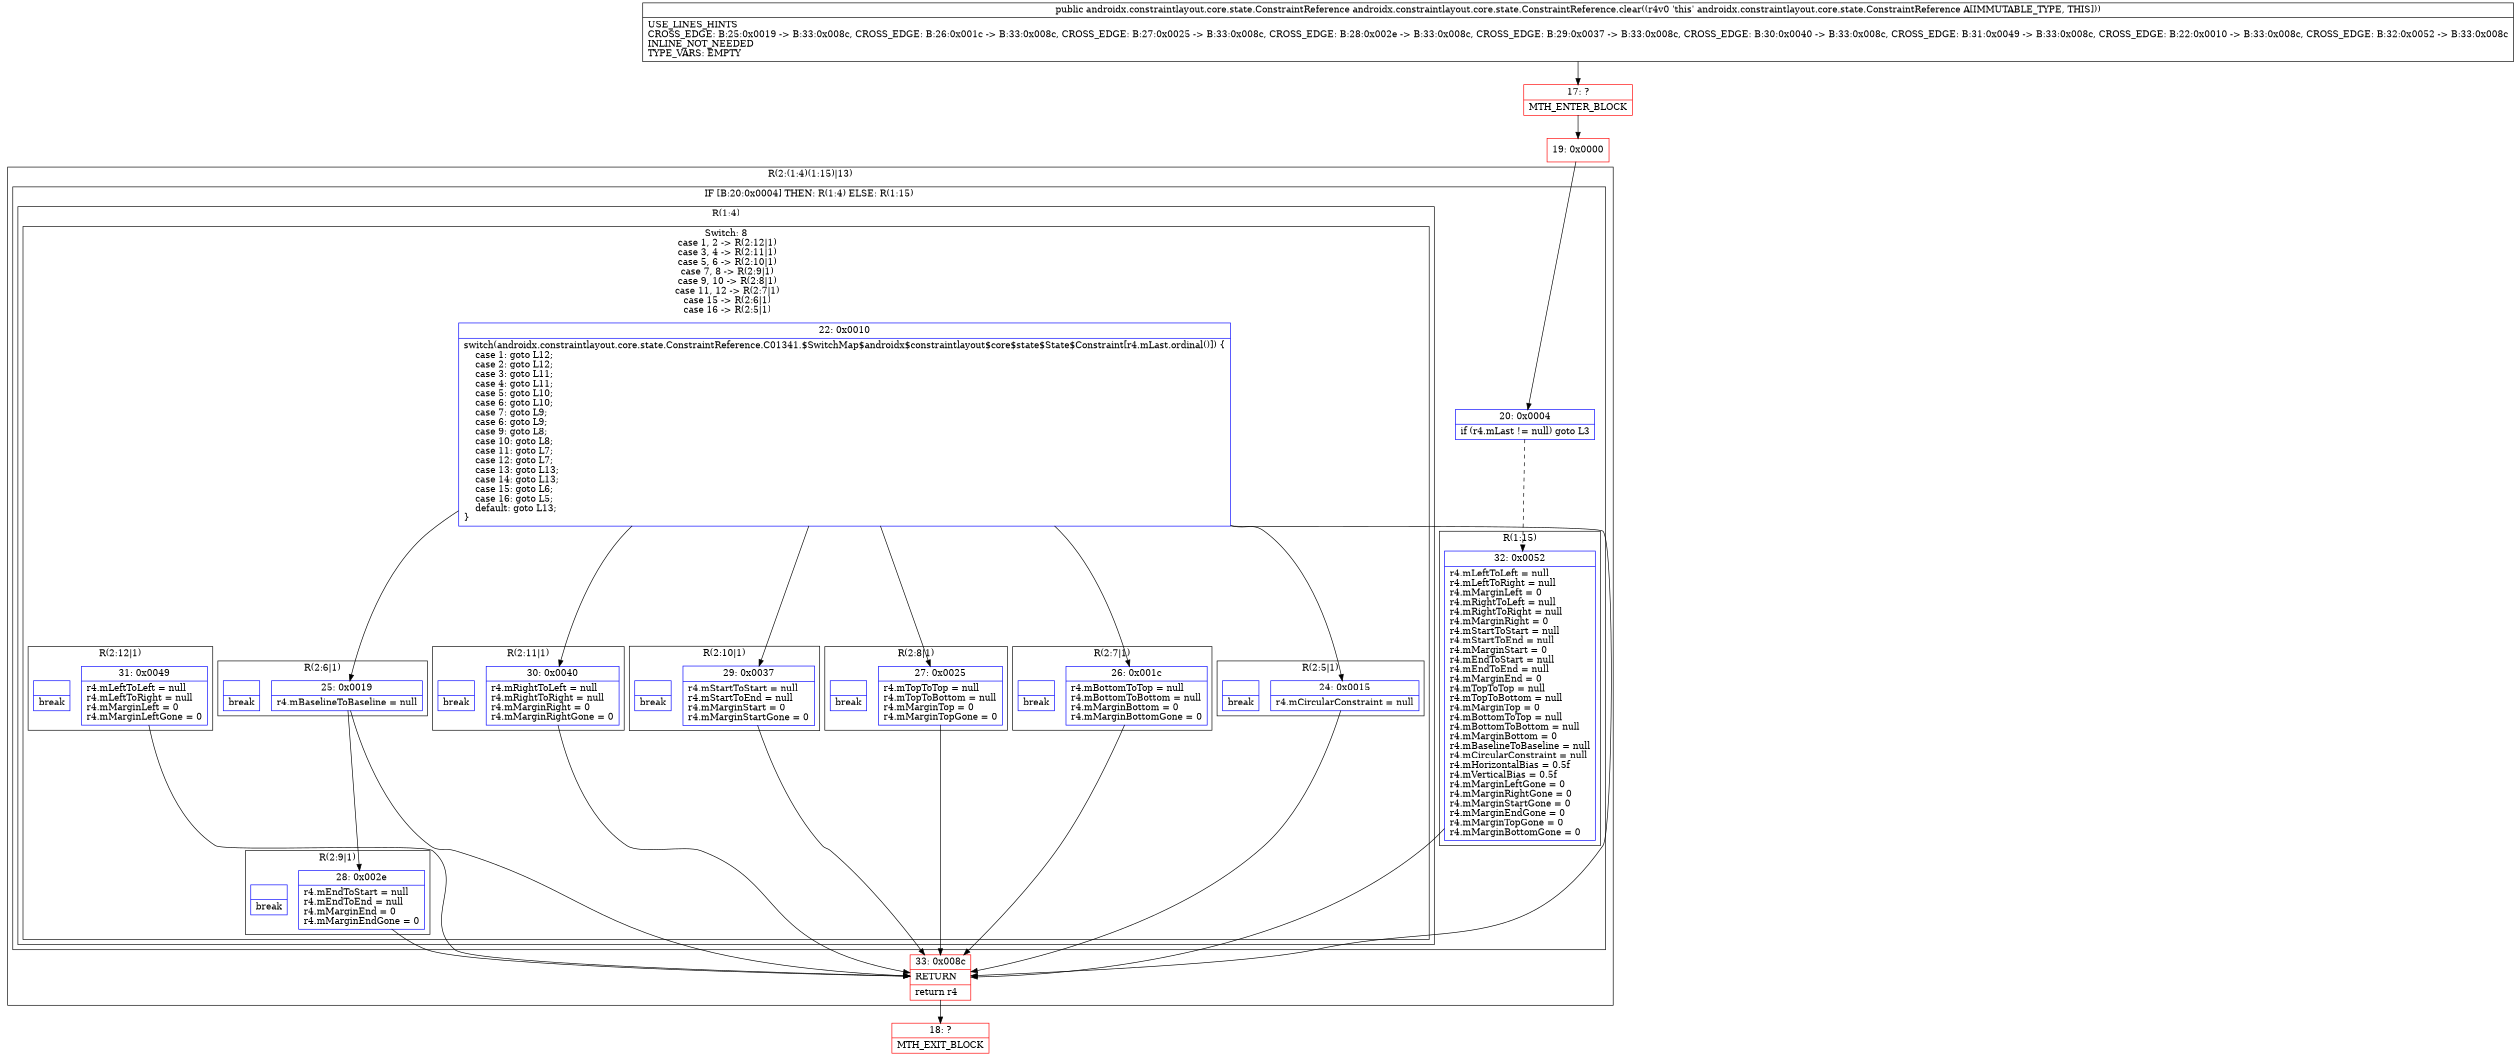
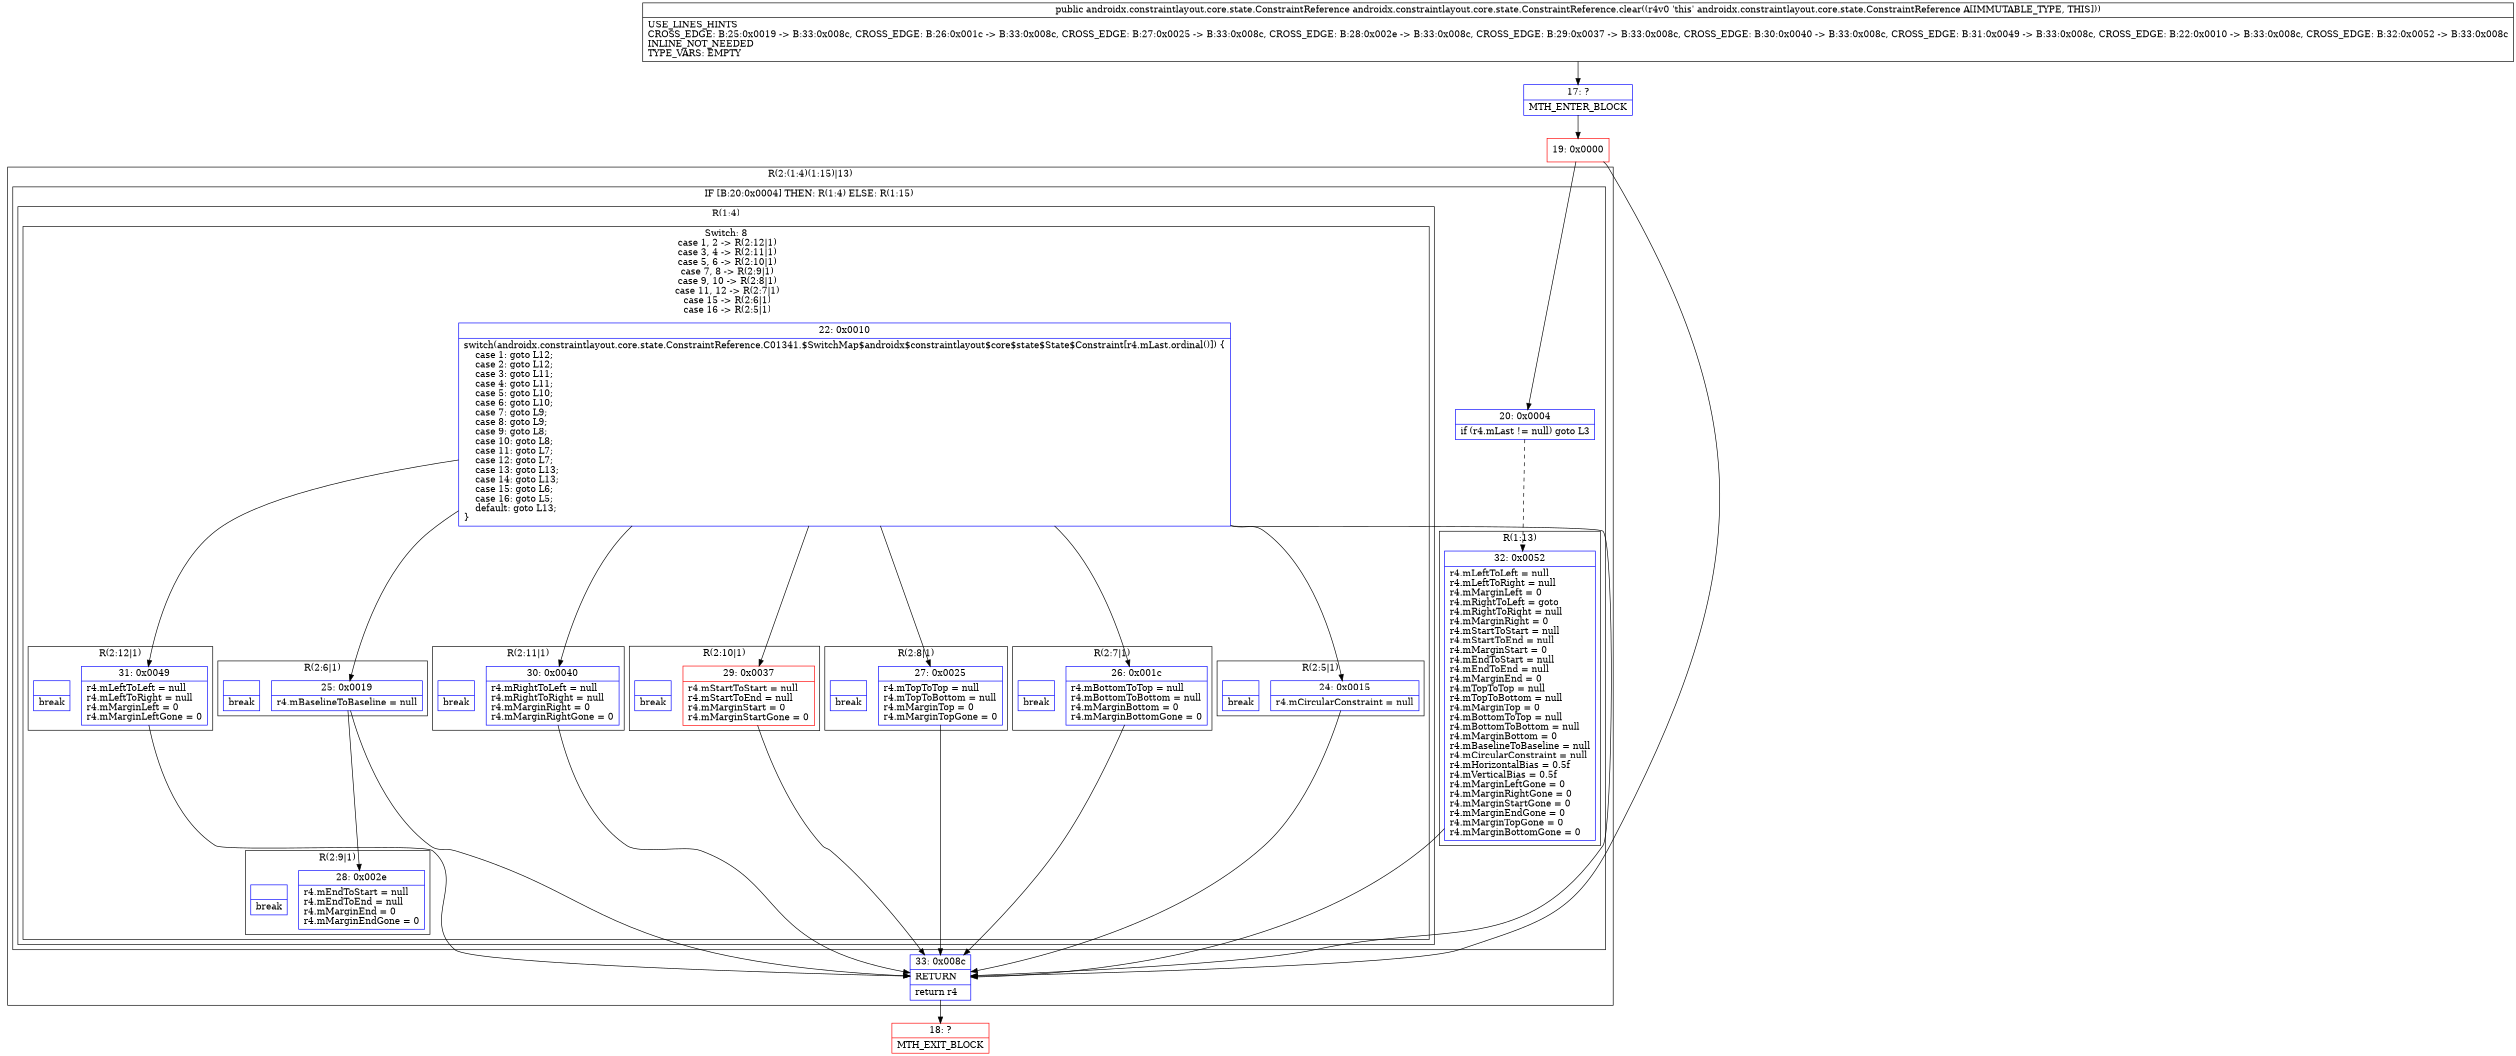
node "17: ?": color red -> blue
node "22: 0x0010": text "case 6: goto L9;" -> "case 8: goto L9;"
edge "22: 0x0010" -> "31: 0x0049": added
cluster "R(1:15)": label "R(1:15)" -> "R(1:13)"
node "32: 0x0052": text "r4.mRightToLeft = null" -> "r4.mRightToLeft = goto"
node "29: 0x0037": color blue -> red
edge "28: 0x002e" -> "33: 0x008c": now "19: 0x0000" -> "33: 0x008c"
node "33: 0x008c": color red -> blue
